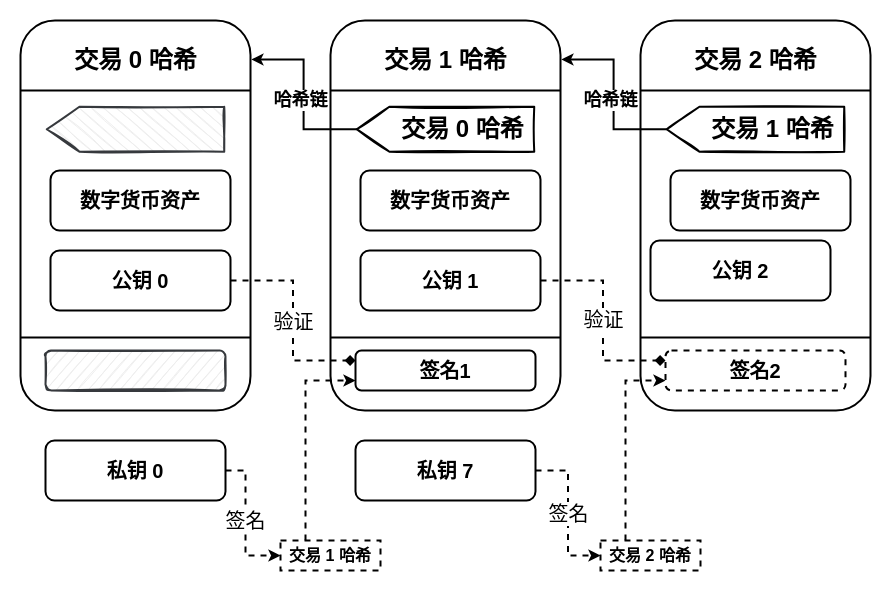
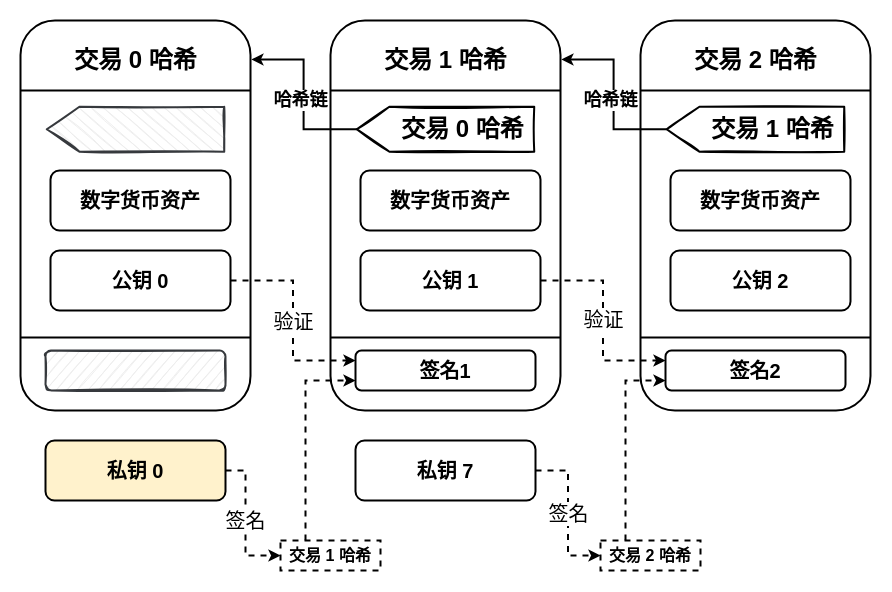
node "公钥 2": moved (741, 271) -> (761, 281)
edge "公钥 0" -> "签名1": arrowhead diamond -> classic
edge "公钥 1" -> "签名2": arrowhead diamond -> classic
node "签名2": style dashed -> solid
node "私钥 0": fillcolor #ffffff -> #fff2cc
